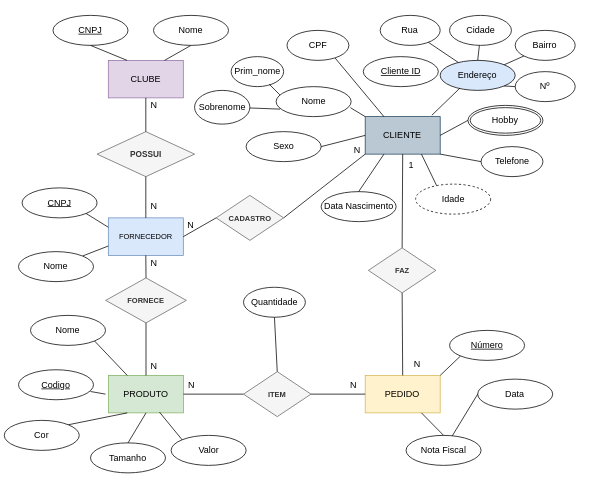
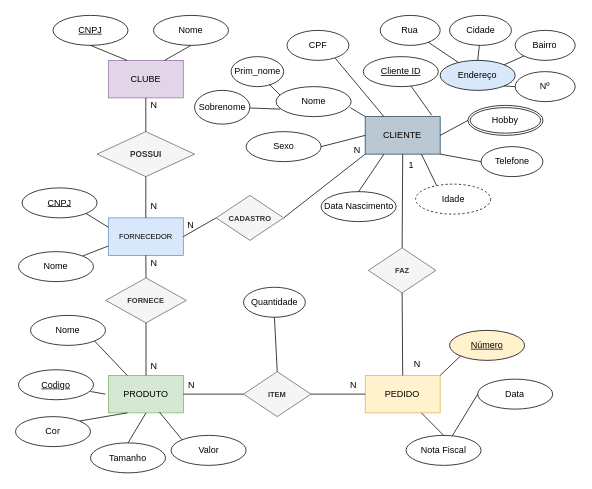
edge "Endereço" -- "CLIENTE": now "Cliente ID" -- "CLIENTE"
node "Número": fillcolor #ffffff -> #fff2cc
node "Cor": moved (42, 435) -> (53, 432)
